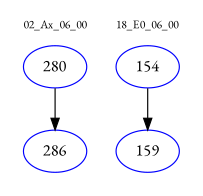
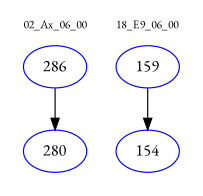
cluster "18_E0_06_00": label "18_E0_06_00" -> "18_E9_06_00"
edge "280" -> "286": reversed
edge "154" -> "159": reversed
